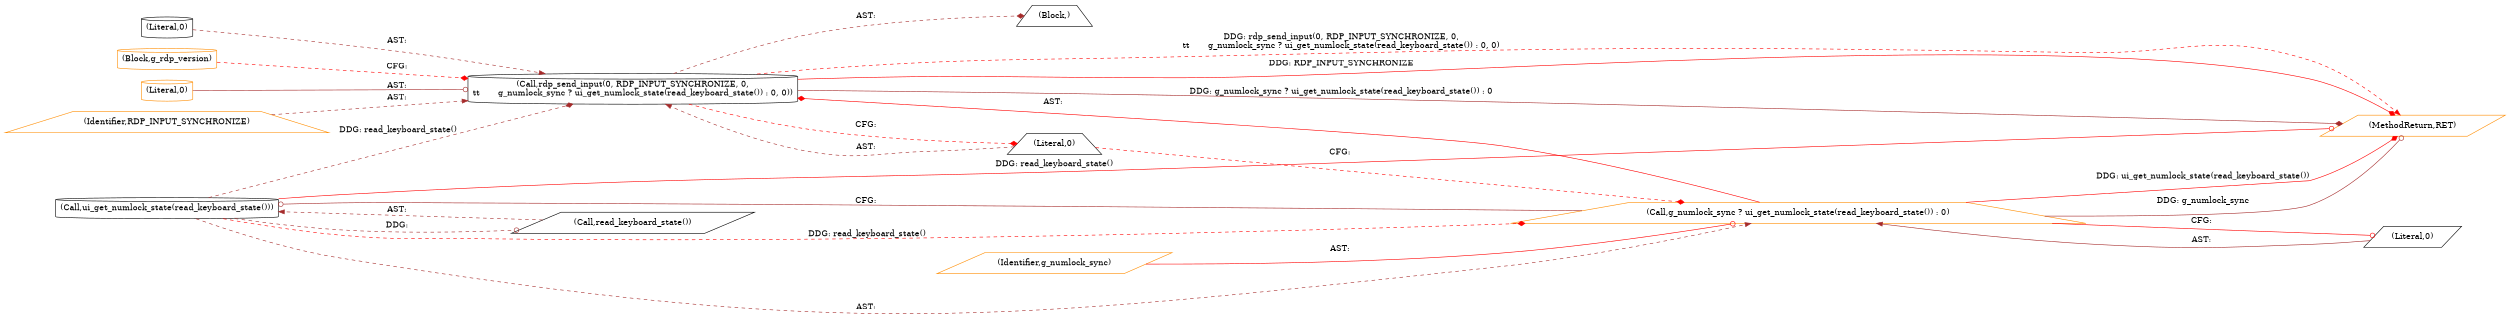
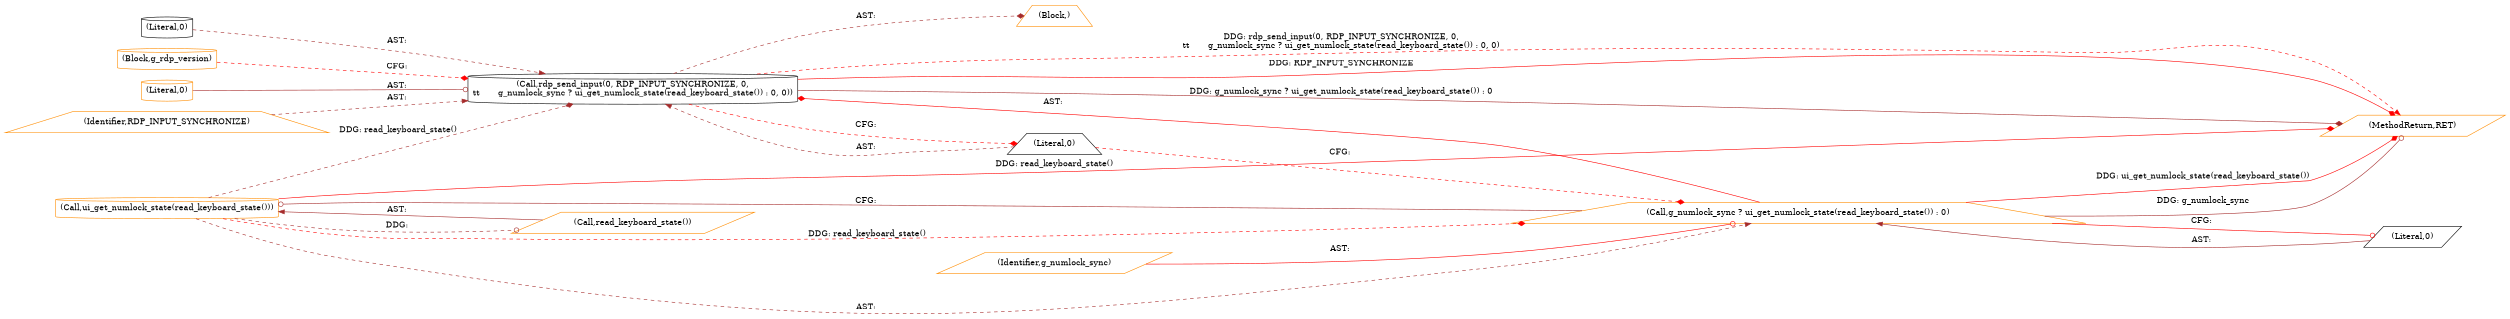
node "(Block,)": color black -> darkorange
edge "(Call,ui_get_numlock_state(read_keyboard_state()))" -> "(MethodReturn,RET)": arrowhead odot -> diamond
node "(Call,ui_get_numlock_state(read_keyboard_state()))": color black -> darkorange
edge "(Call,read_keyboard_state())" -> "(Call,ui_get_numlock_state(read_keyboard_state()))": style dashed -> solid
node "(Call,read_keyboard_state())": color black -> darkorange
